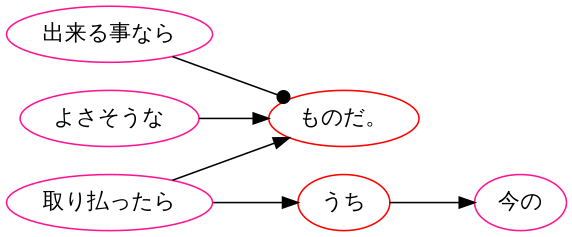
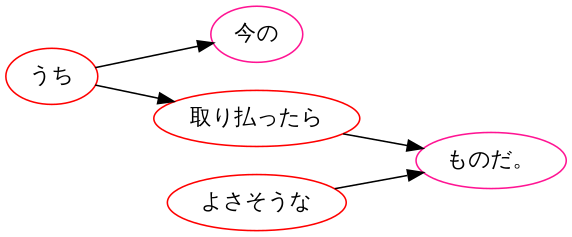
node "出来る事なら": removed
node "よさそうな": color deeppink -> red
node "ものだ。": color red -> deeppink
node "取り払ったら": color deeppink -> red
edge "取り払ったら" -> "うち": reversed
